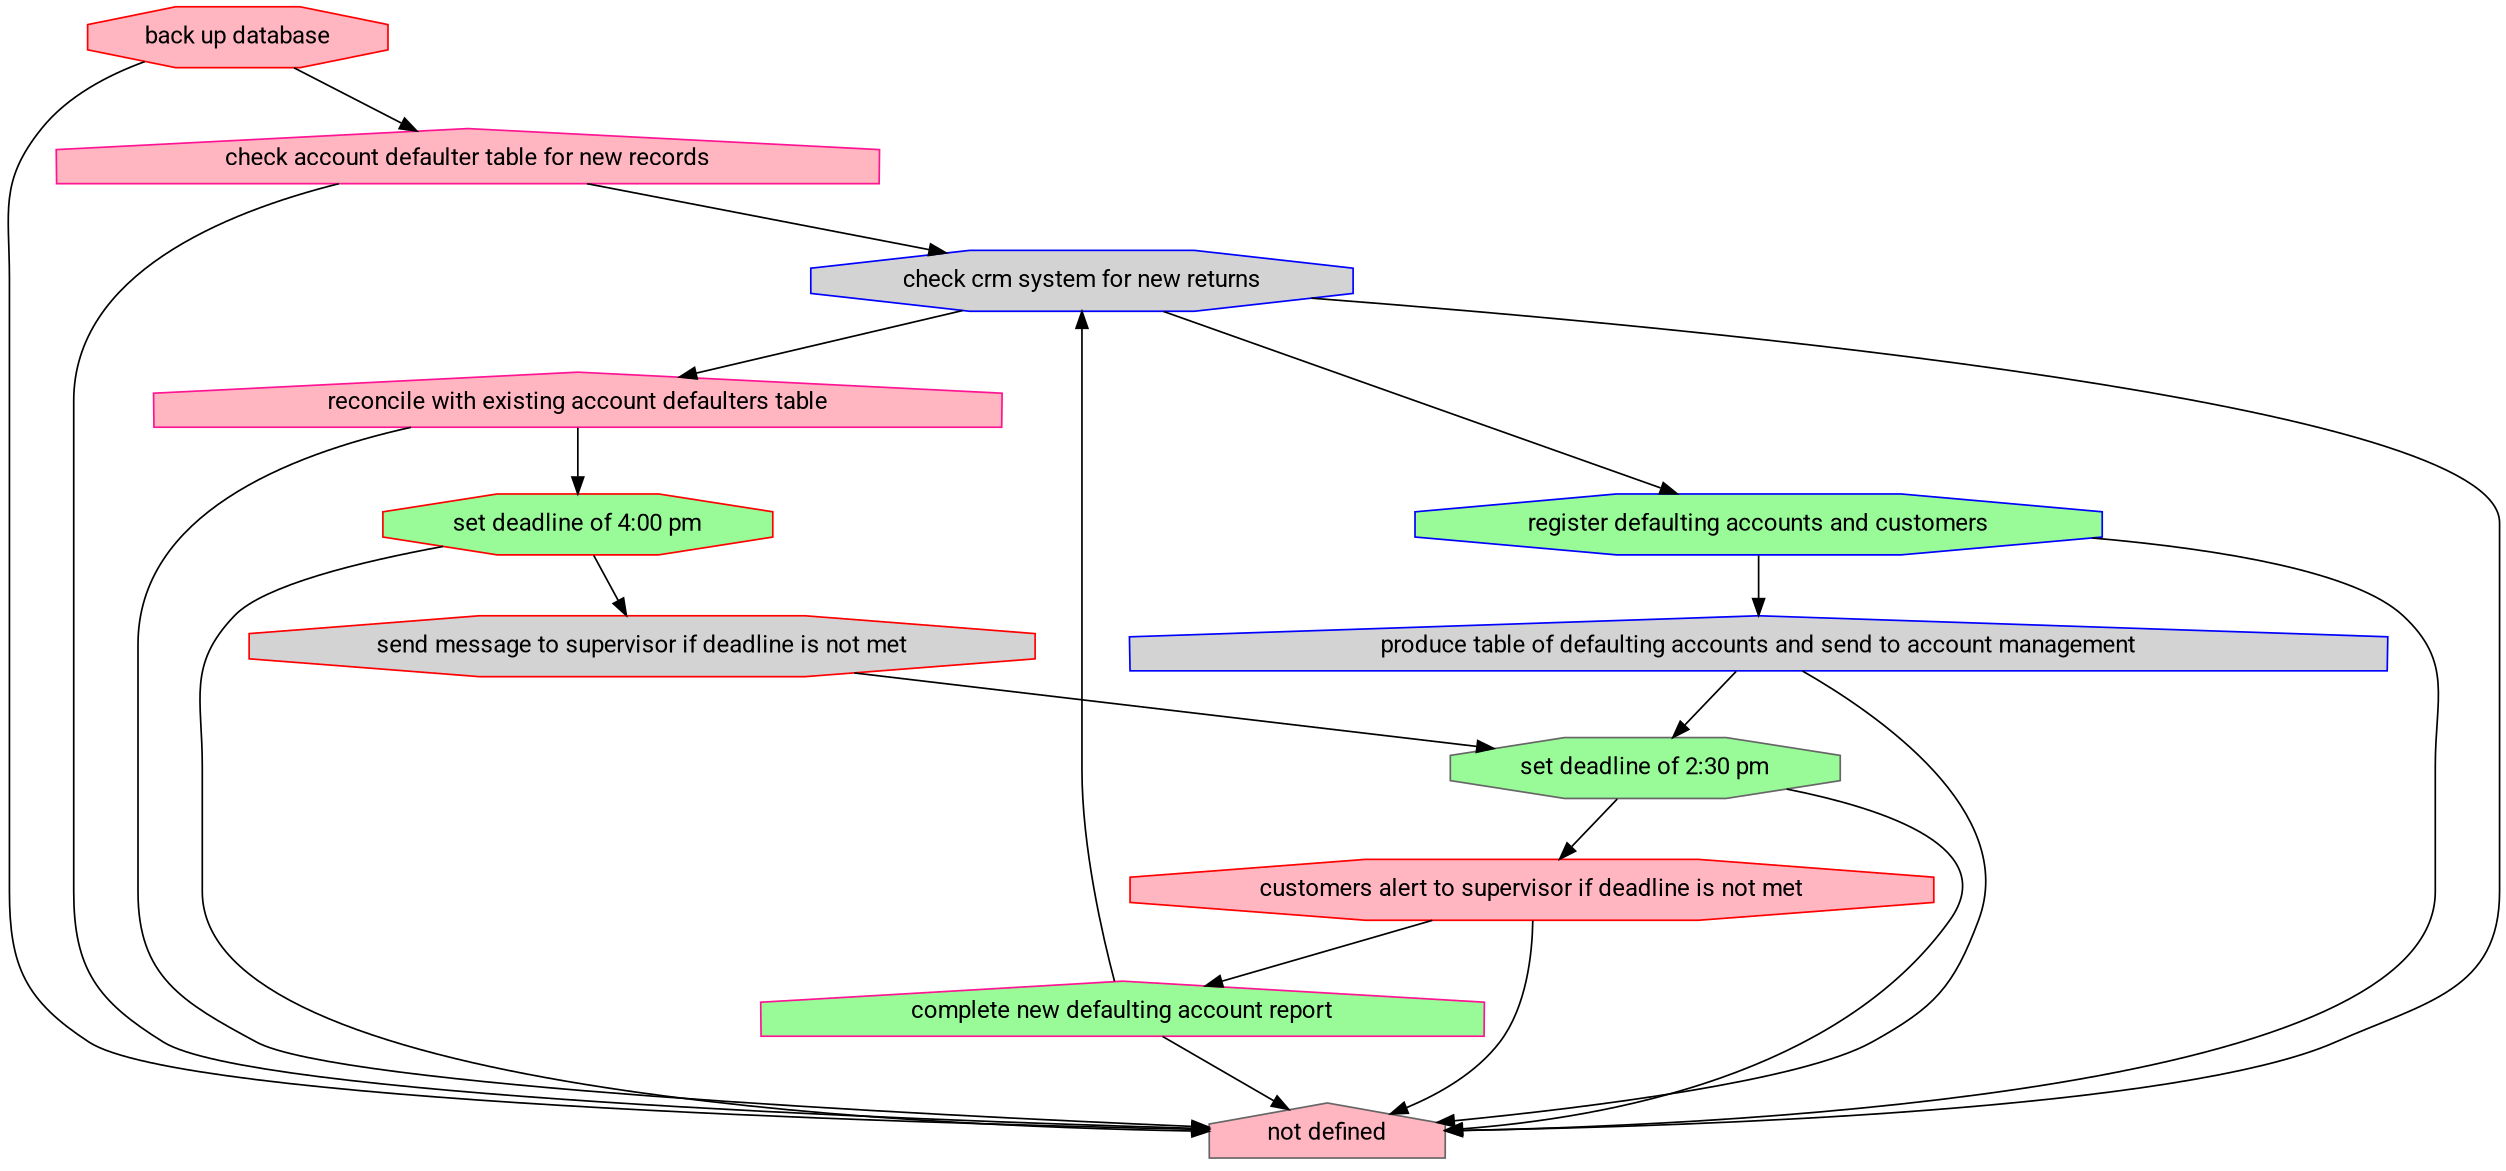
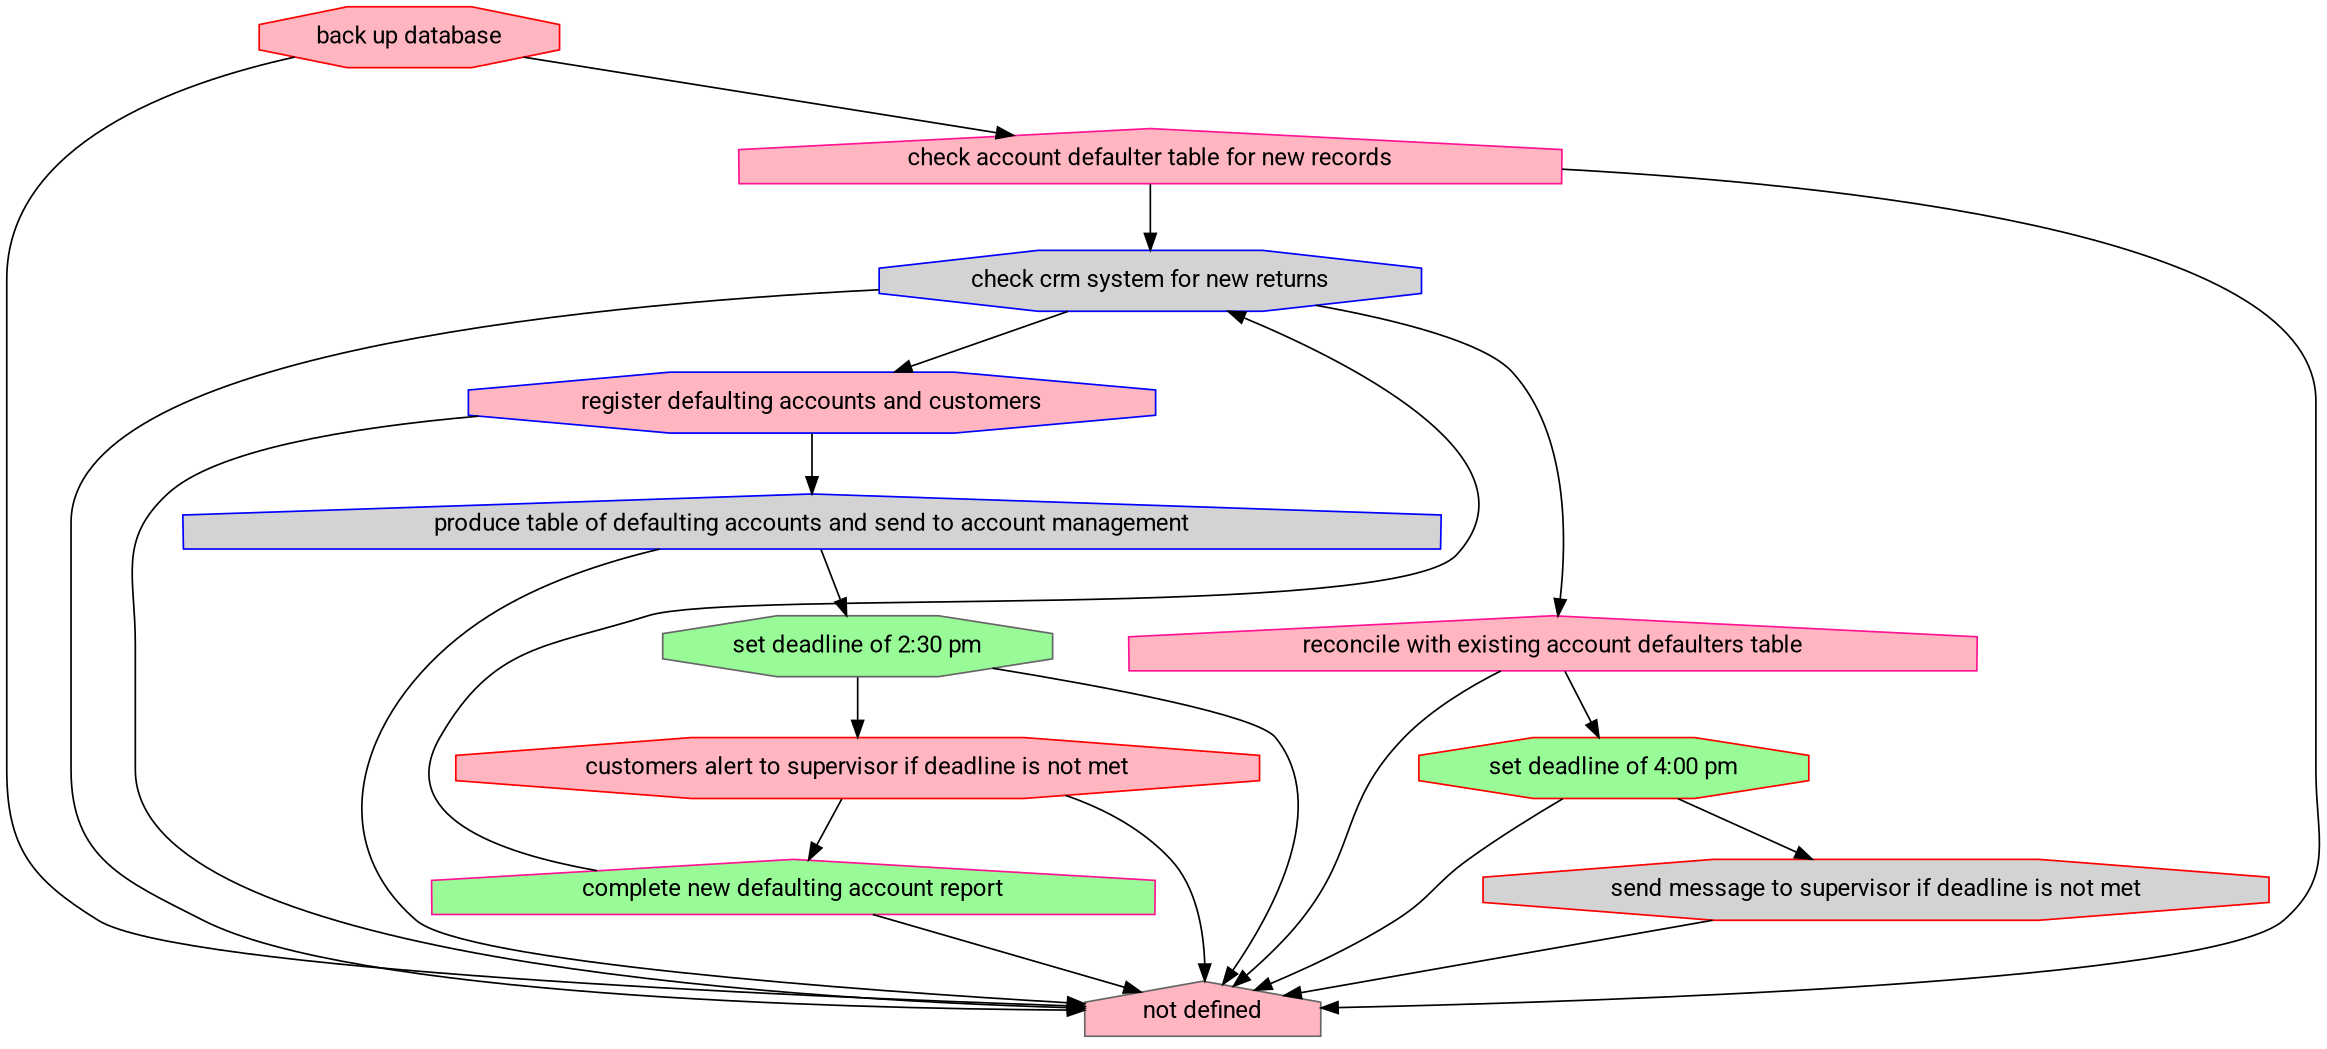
node "register defaulting accounts and customers": fillcolor palegreen -> lightpink
edge "send message to supervisor if deadline is not met" -> "set deadline of 2:30 pm": now "send message to supervisor if deadline is not met" -> "not defined"
